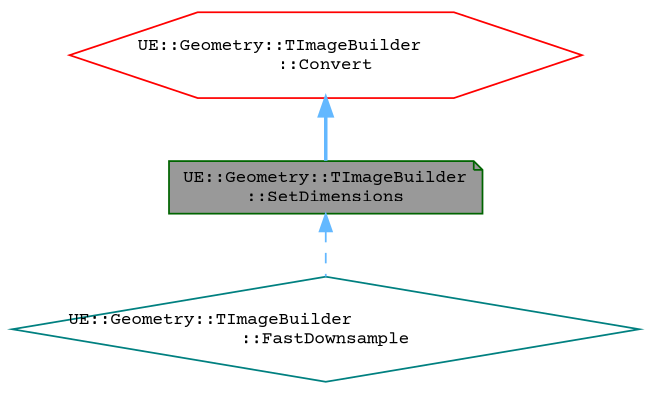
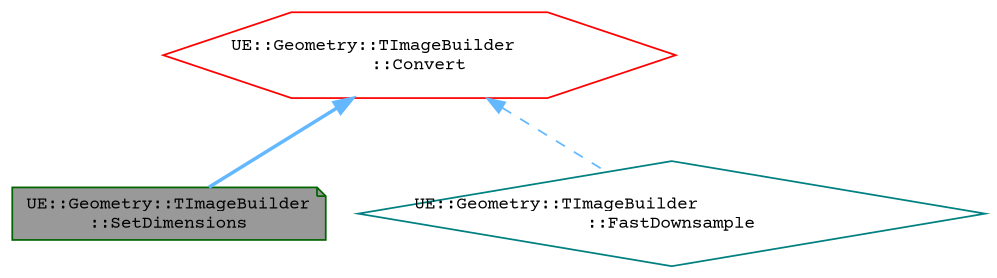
edge "UE::Geometry::TImageBuilder ::FastDownsample" -> "UE::Geometry::TImageBuilder ::SetDimensions": now "UE::Geometry::TImageBuilder ::FastDownsample" -> "UE::Geometry::TImageBuilder ::Convert"
